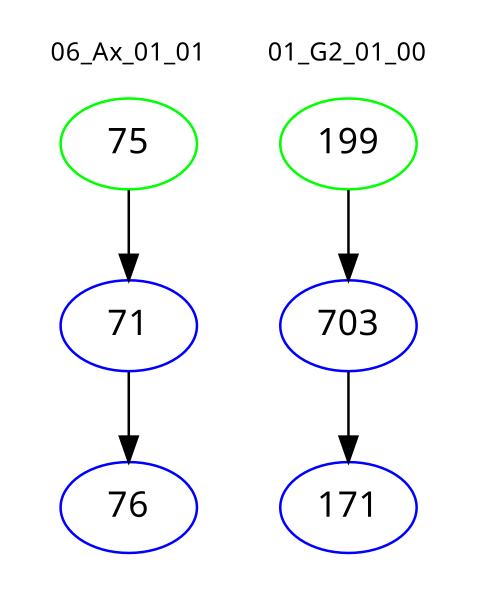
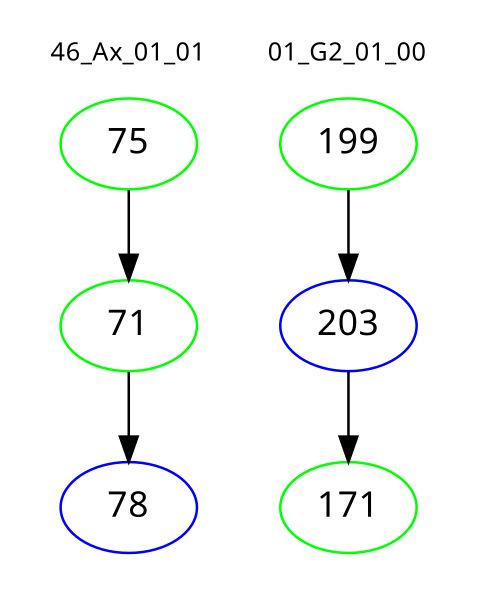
cluster "06_Ax_01_01": label "06_Ax_01_01" -> "46_Ax_01_01"
node "71": color blue -> green
node "703": label "703" -> "203"
node "76": label "76" -> "78"
node "171": color blue -> green
